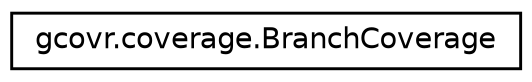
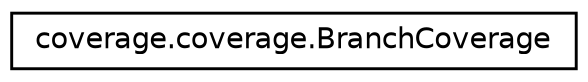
node "gcovr.coverage.BranchCoverage": label "gcovr.coverage.BranchCoverage" -> "coverage.coverage.BranchCoverage"
